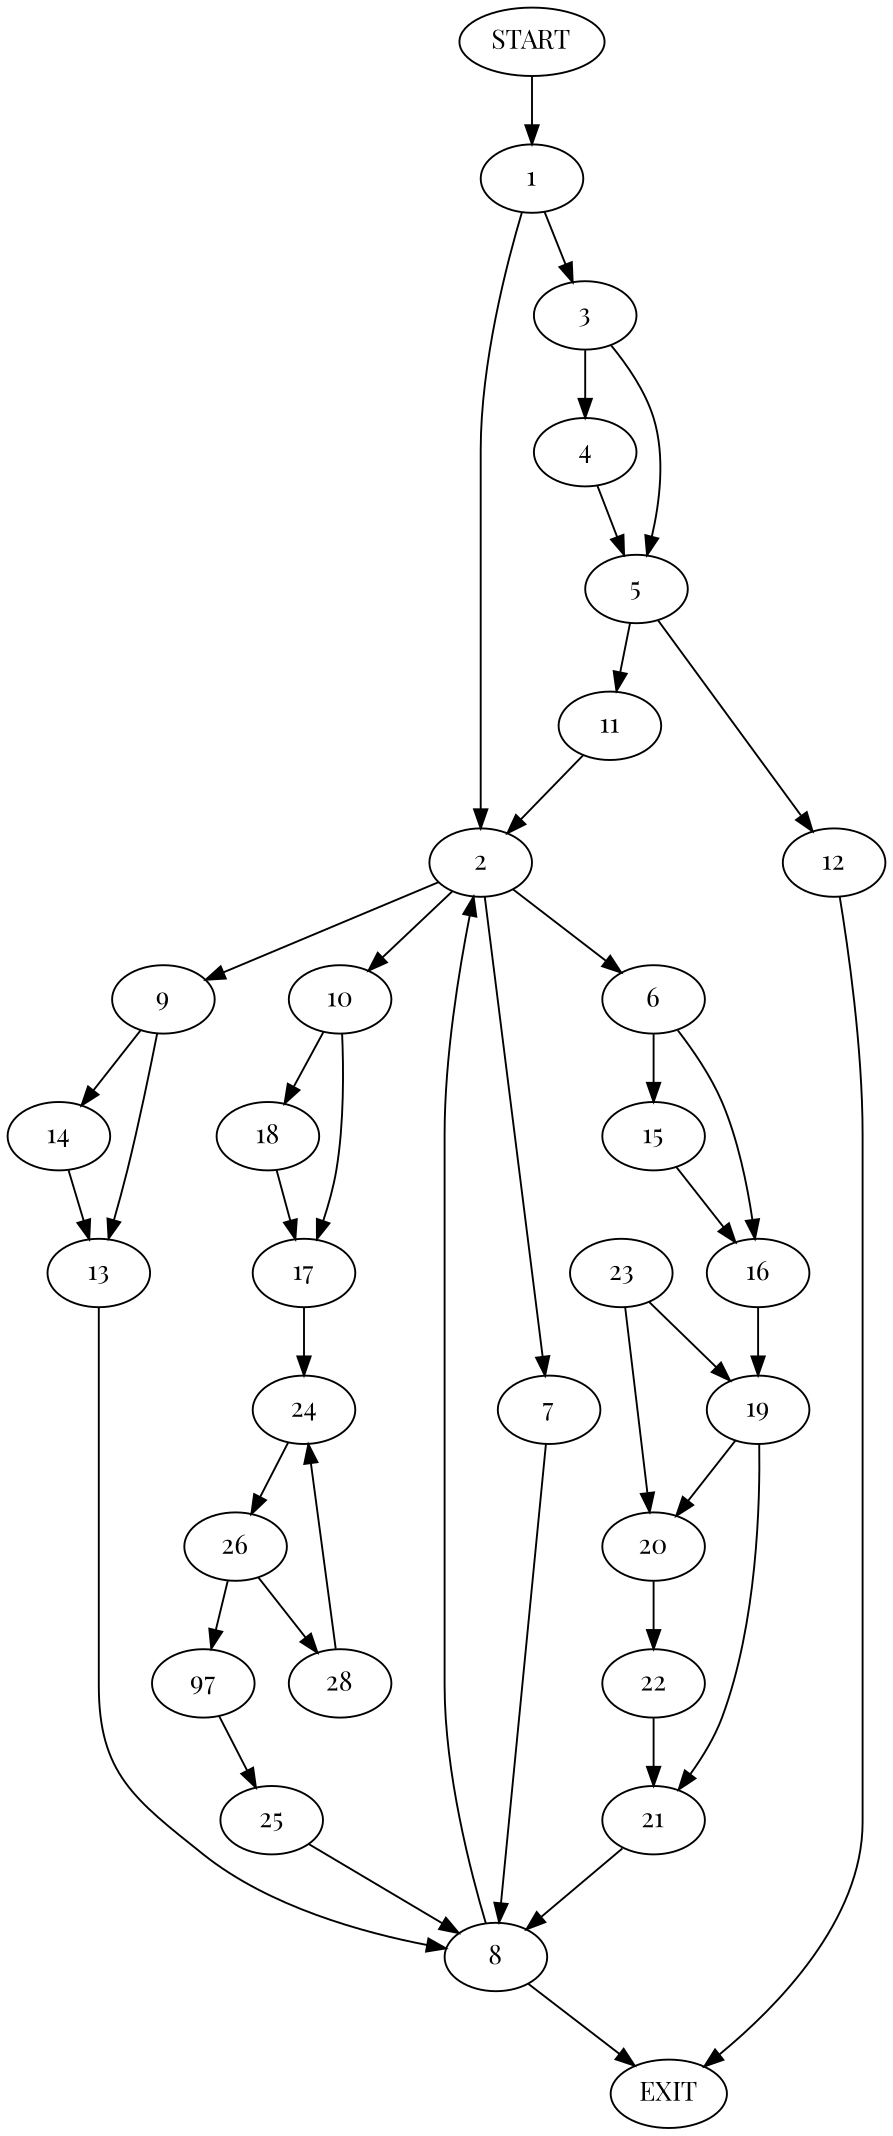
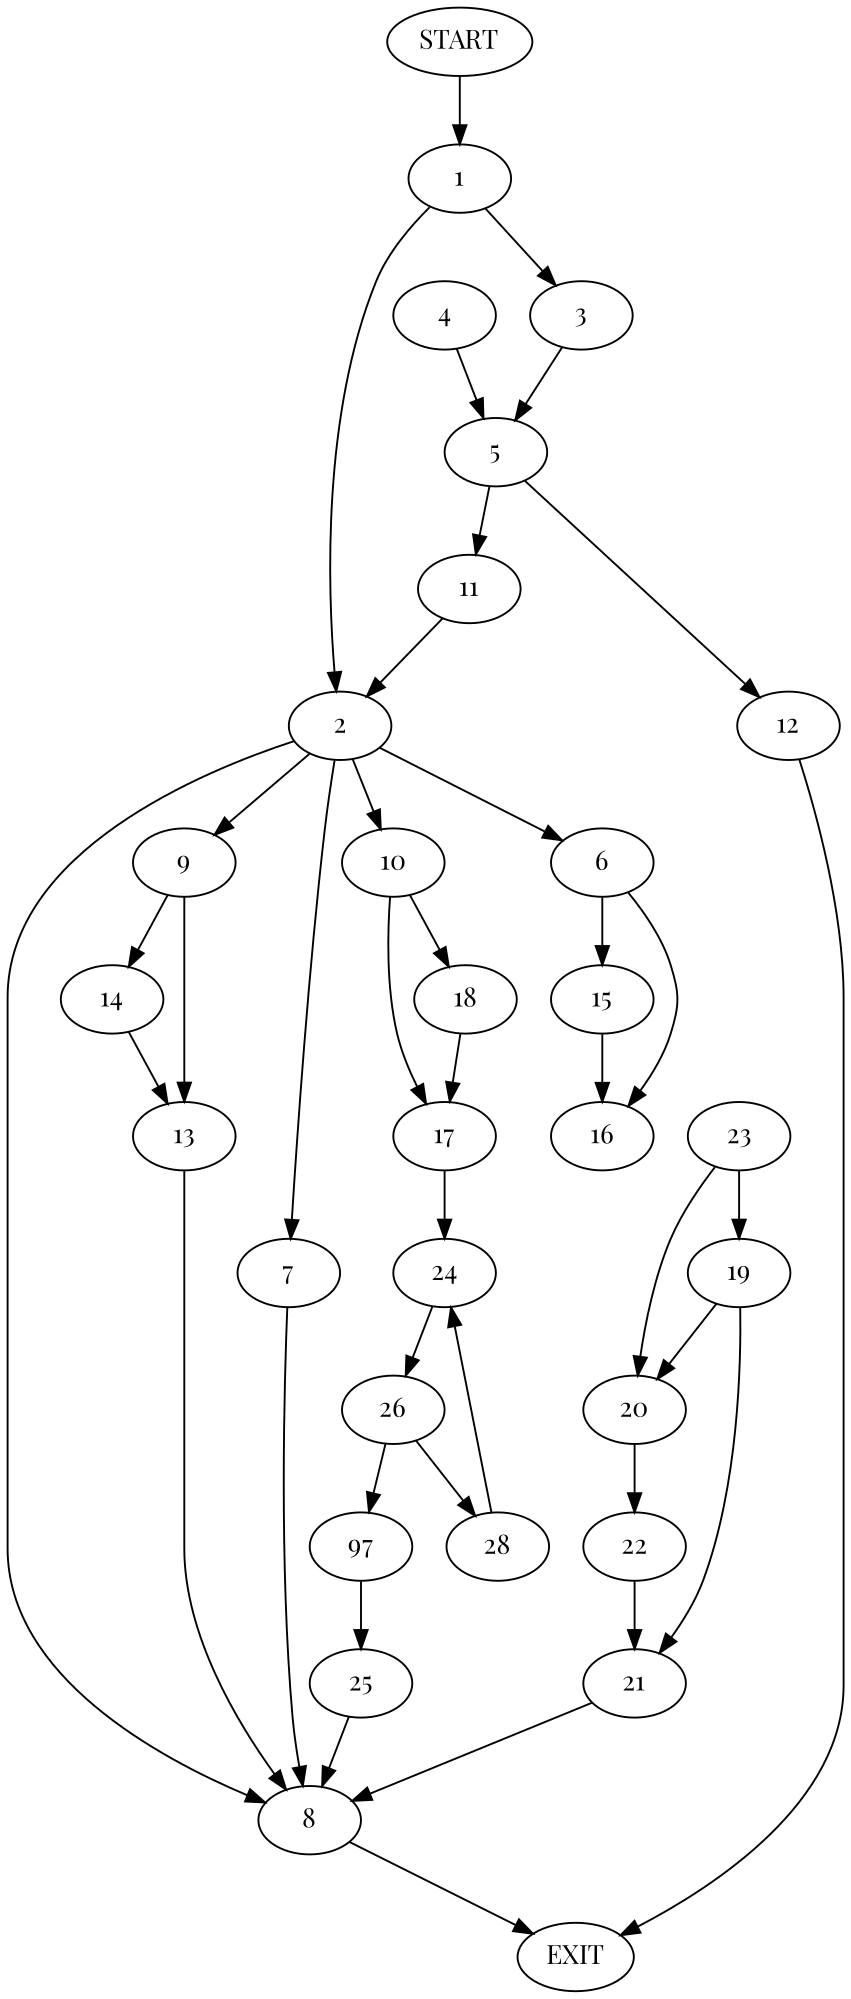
edge "3" -> "4": removed
edge "16" -> "19": removed
edge "8" -> "2": reversed
